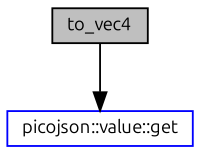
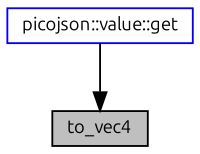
edge "to_vec4" -> "picojson::value::get": reversed
